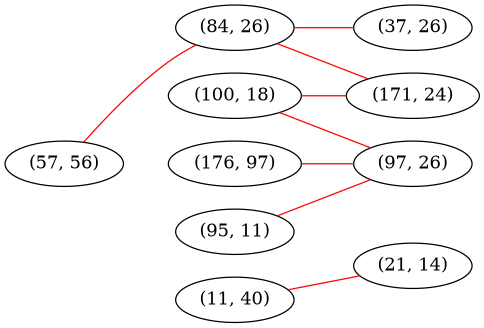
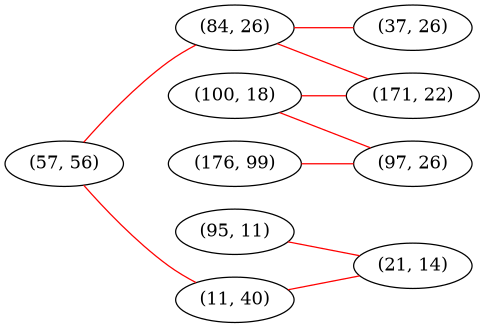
node "(171, 24)": label "(171, 24)" -> "(171, 22)"
node "(176, 97)": label "(176, 97)" -> "(176, 99)"
edge "(97, 26)" -- "(95, 11)": now "(21, 14)" -- "(95, 11)"
edge "(57, 56)" -- "(11, 40)": added
